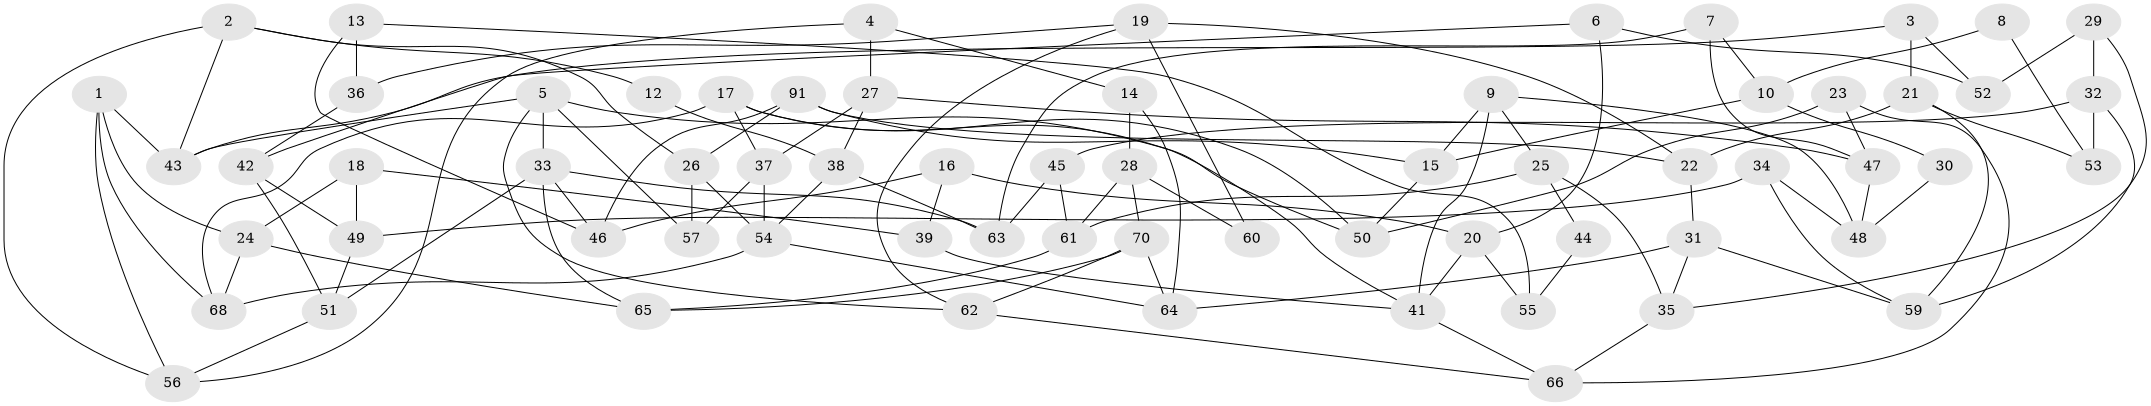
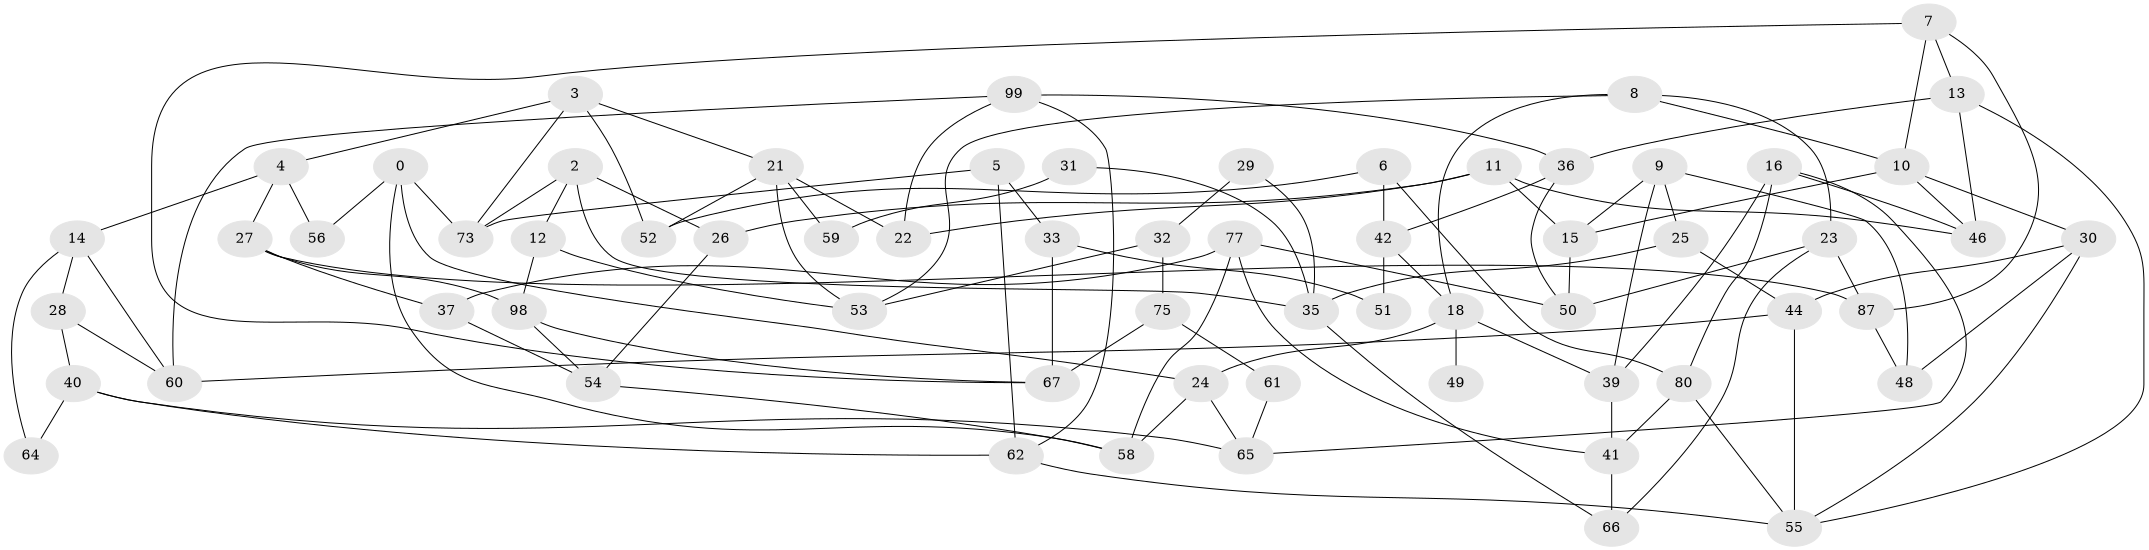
node "19": label "19" -> "99"
edge "7" -- "13": added
edge "29" -- "52": now "21" -- "52"
node "1": label "1" -> "0"
node "17": label "17" -> "77"
node "91": label "91" -> "11"
edge "8" -- "23": added
edge "5" -- "50": now "36" -- "50"
edge "3" -- "4": added
edge "8" -- "18": added
node "43": label "43" -> "73"
node "38": label "38" -> "98"
node "45": label "45" -> "75"
node "34": removed
node "47": label "47" -> "87"
edge "2" -- "56": now "2" -- "35"
edge "25" -- "61": removed
edge "42" -- "49": now "42" -- "18"
edge "9" -- "41": now "9" -- "39"
edge "33" -- "46": now "10" -- "46"
edge "28" -- "61": removed
edge "22" -- "31": removed
node "57": removed
node "63": label "63" -> "67"
node "70": label "70" -> "40"
node "20": label "20" -> "80"
edge "32" -- "59": removed
edge "33" -- "65": now "16" -- "65"
edge "30" -- "44": added
edge "54" -- "64": removed
edge "49" -- "51": removed
edge "31" -- "64": removed
edge "12" -- "53": added
node "68": label "68" -> "58"
edge "14" -- "60": added
edge "51" -- "56": removed
edge "62" -- "66": now "62" -- "55"
edge "44" -- "60": added
edge "30" -- "55": added
